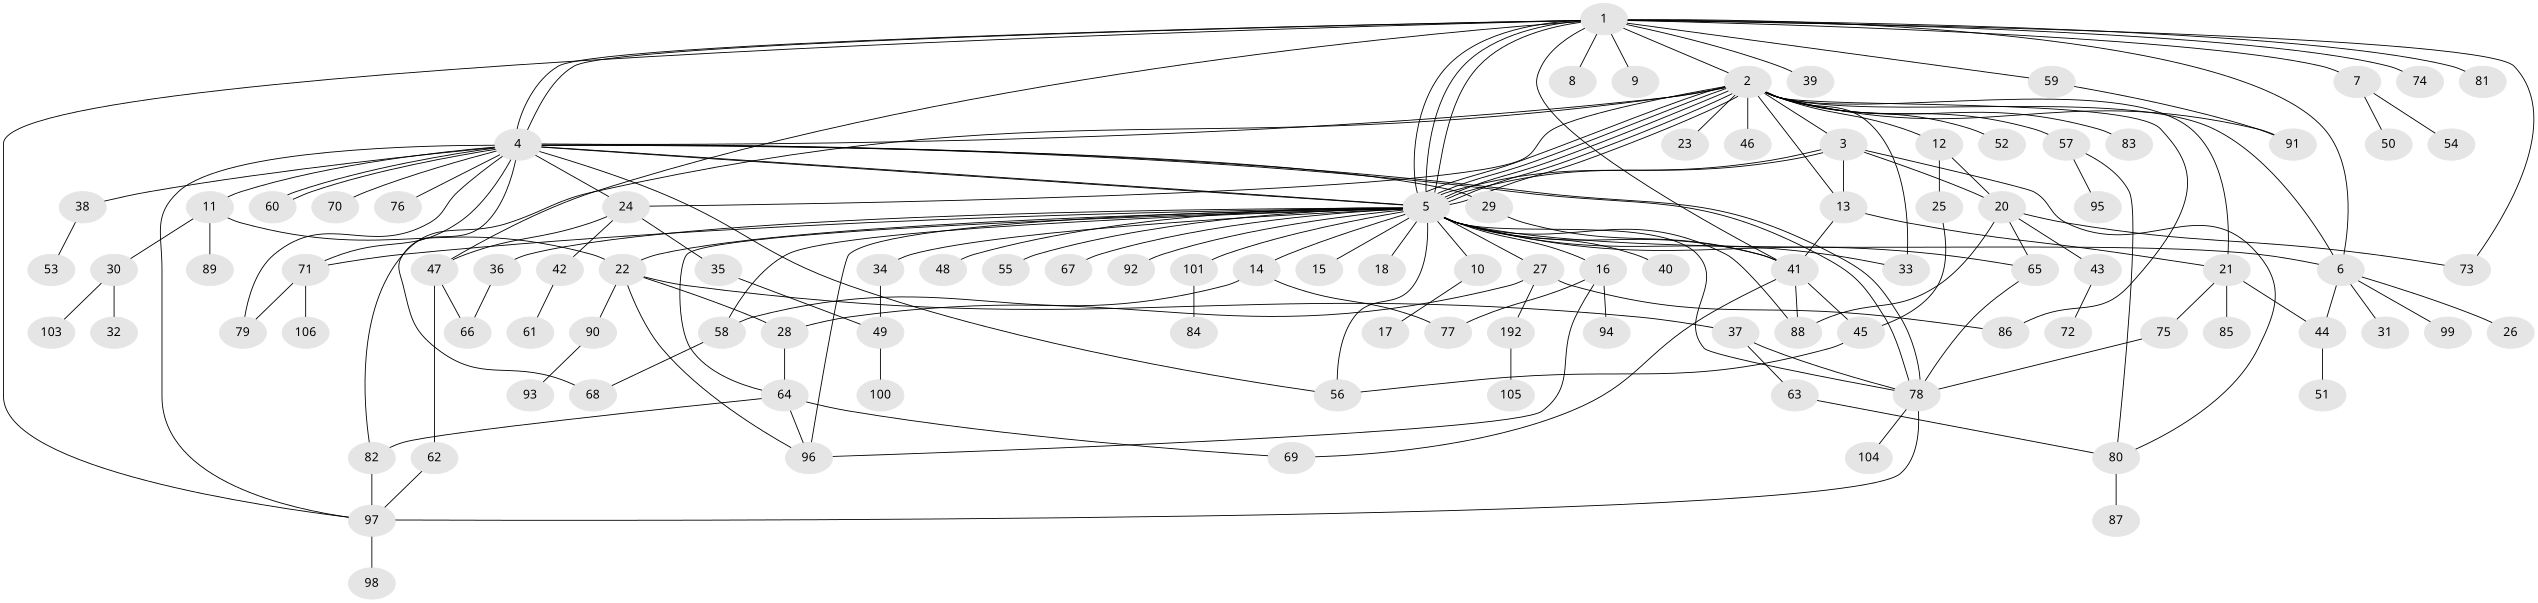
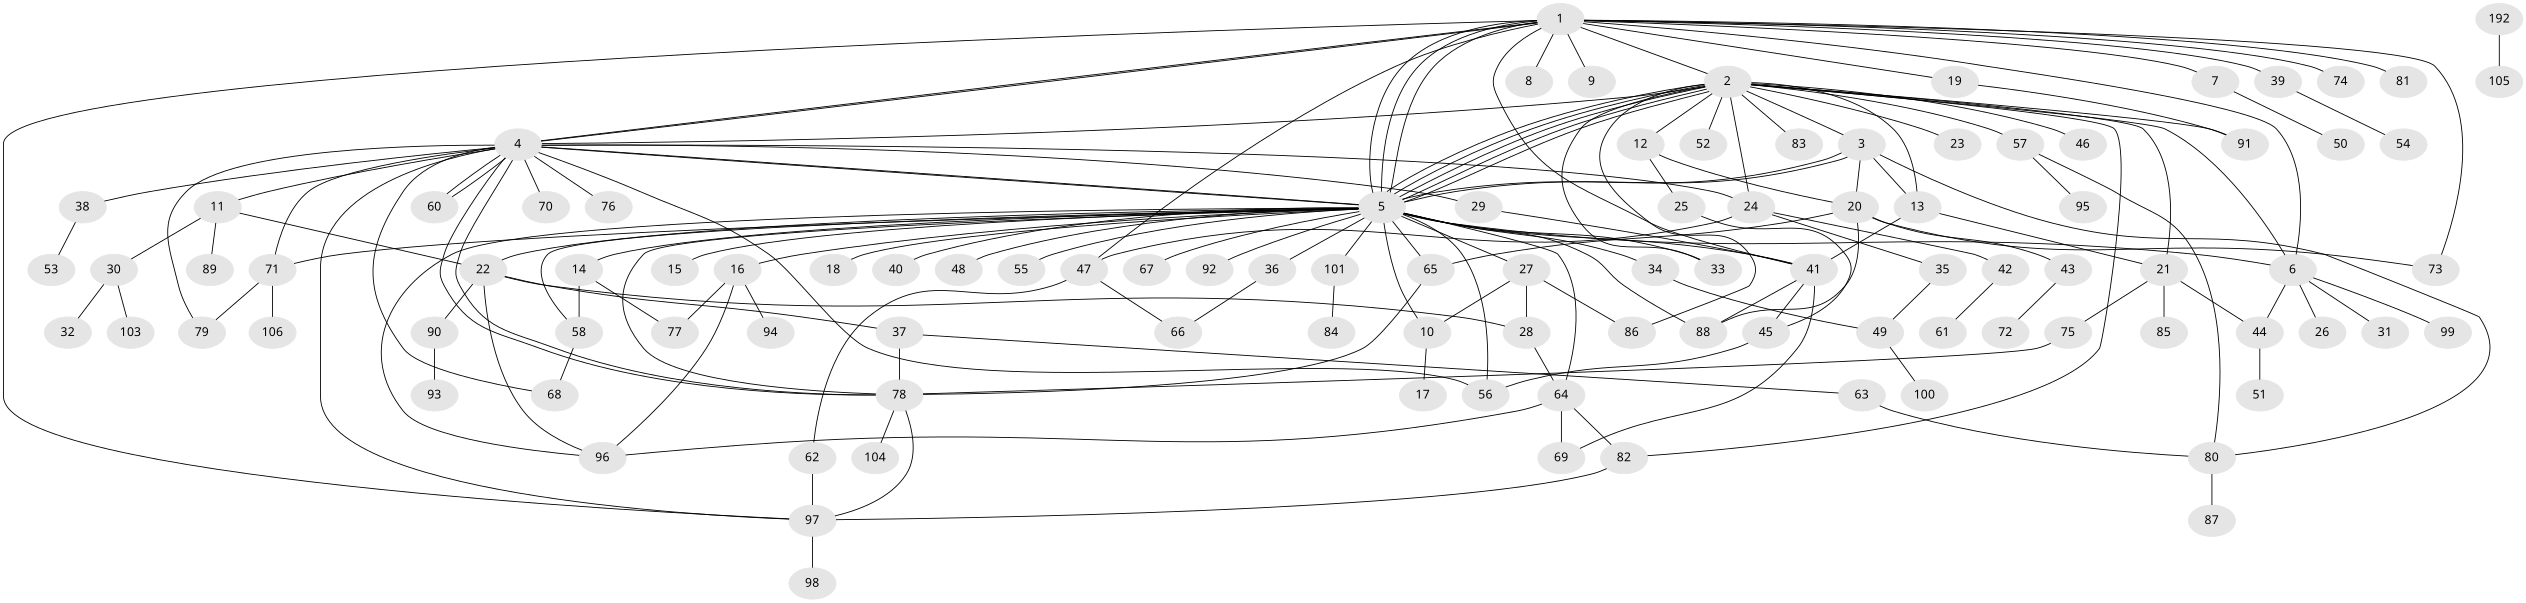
node "59": label "59" -> "19"
edge "7" -- "54": now "39" -- "54"
edge "27" -- "192": now "27" -- "10"
